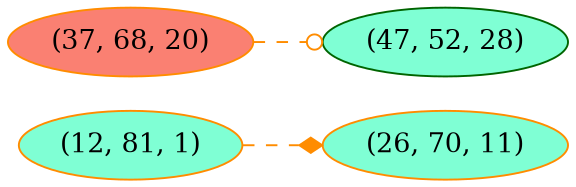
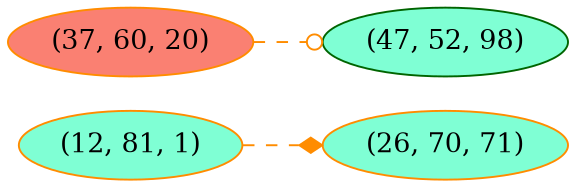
node "(37, 68, 20)": label "(37, 68, 20)" -> "(37, 60, 20)"
node "(47, 52, 28)": label "(47, 52, 28)" -> "(47, 52, 98)"
node "(26, 70, 11)": label "(26, 70, 11)" -> "(26, 70, 71)"
